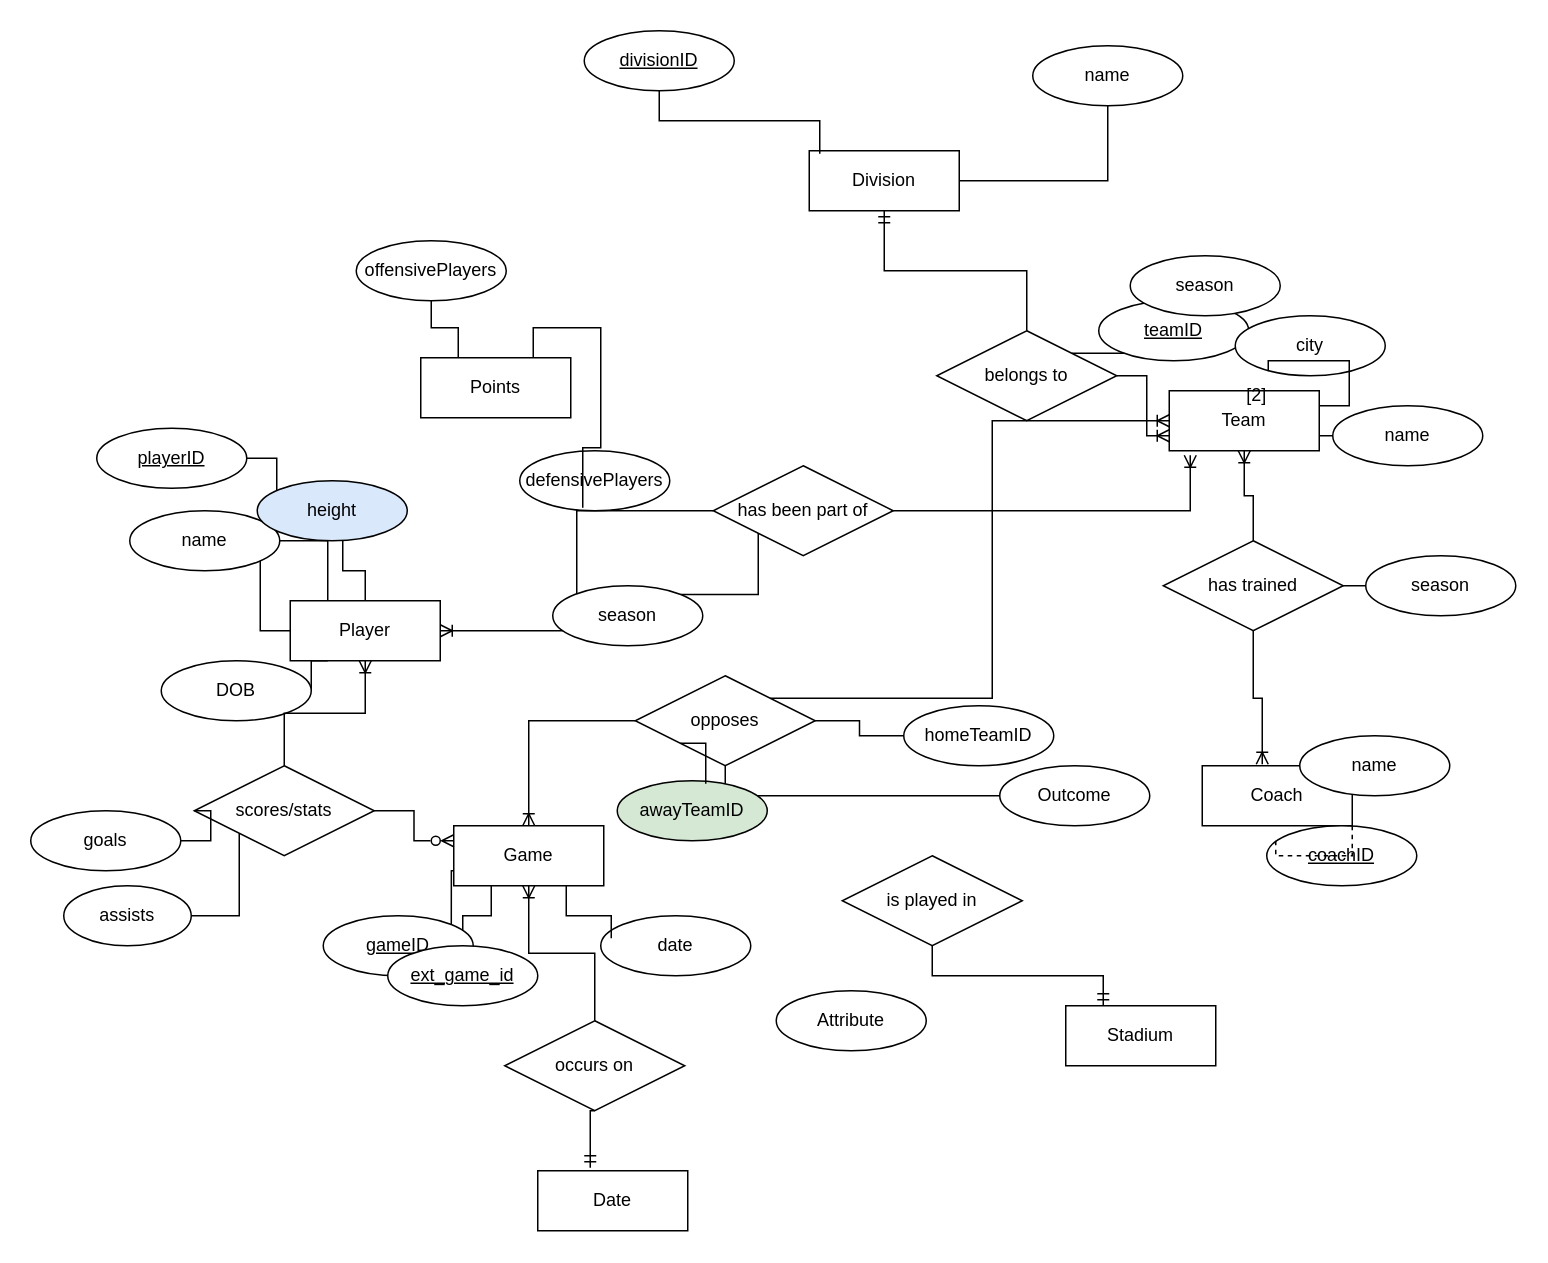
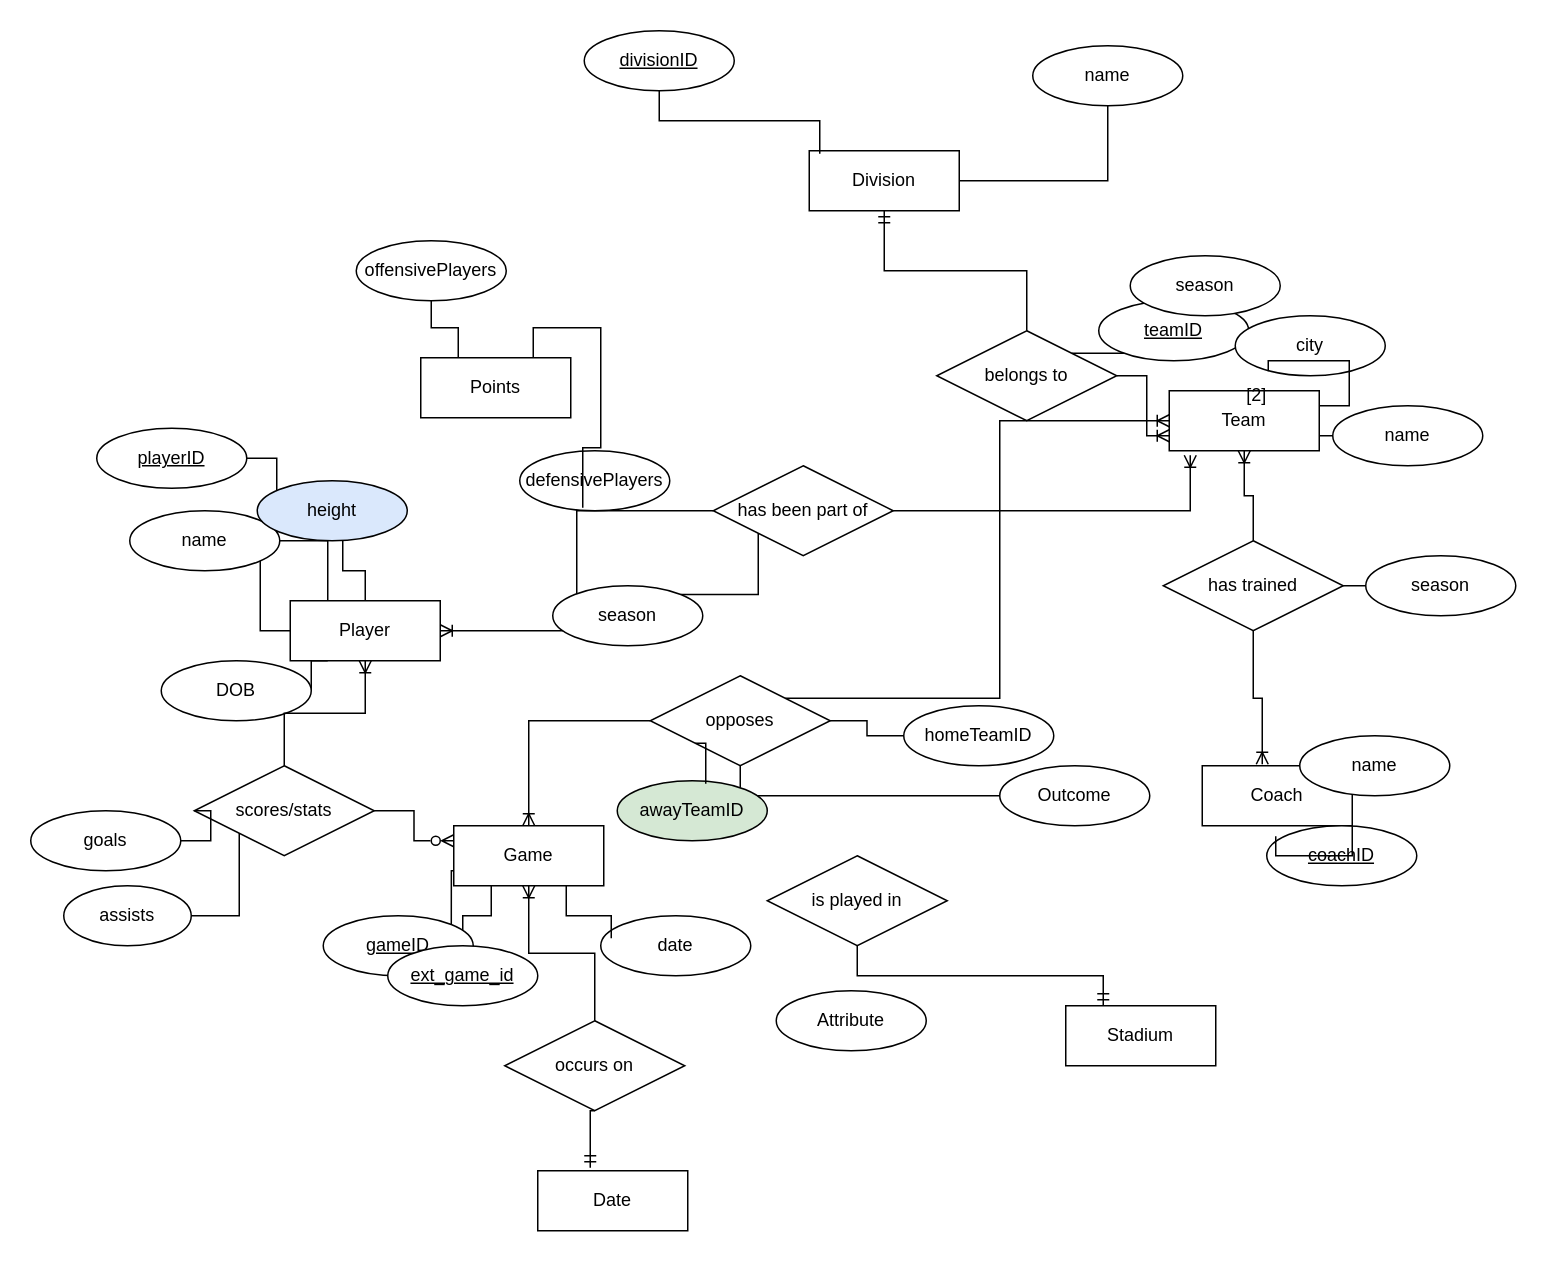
node "opposes": moved (725, 721) -> (740, 721)
edge "Coach" -- "coachID": style dashed -> solid
node "is played in": moved (932, 901) -> (857, 901)
